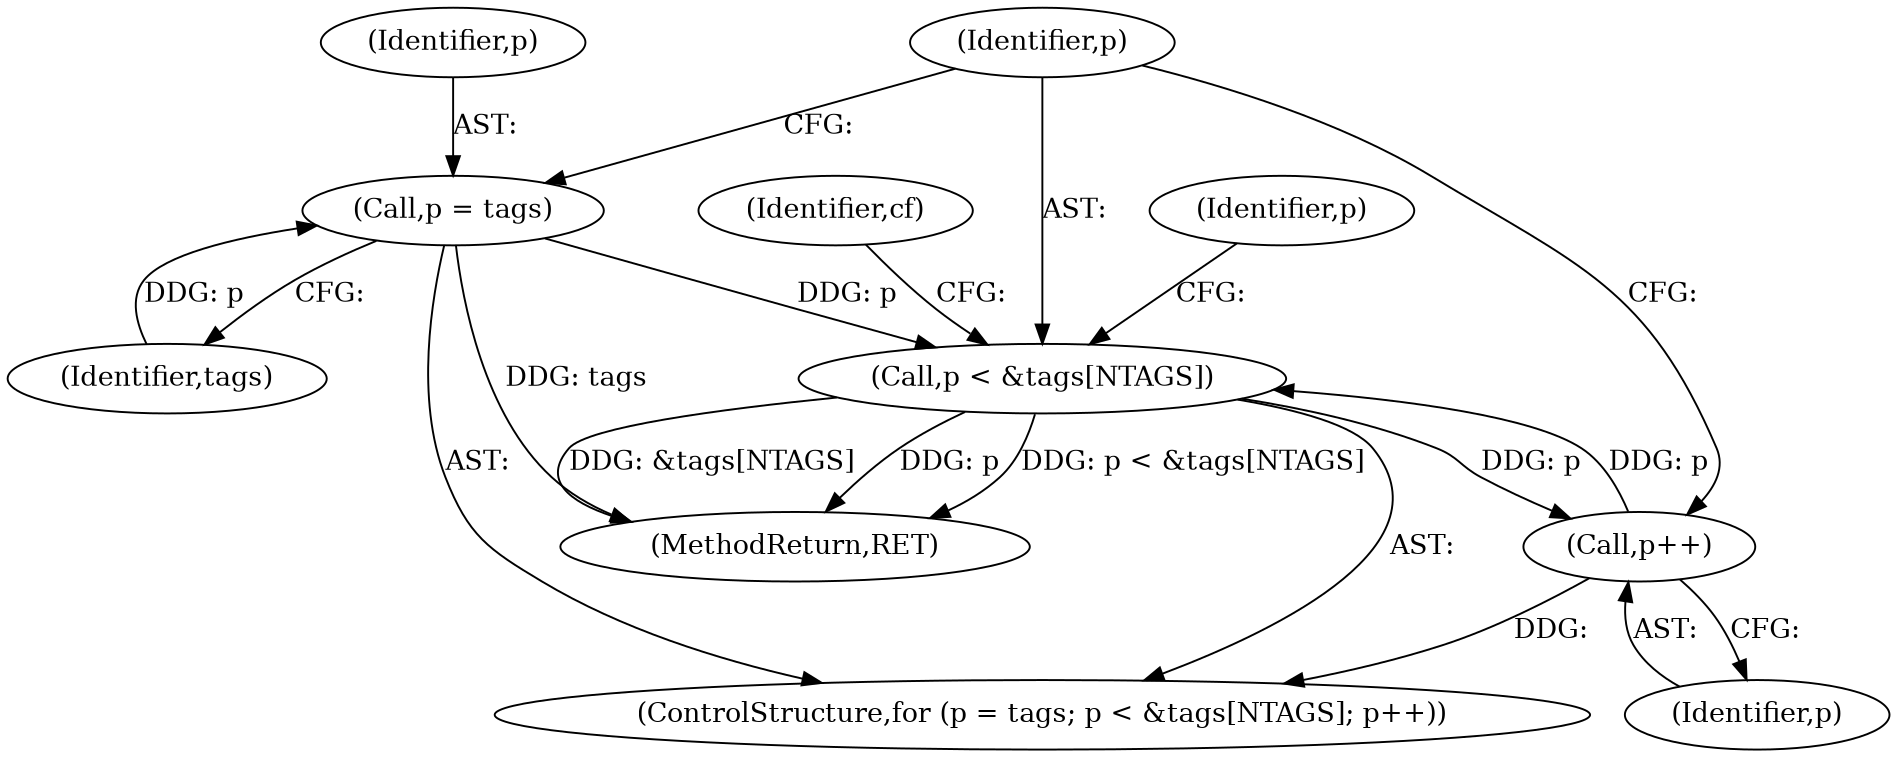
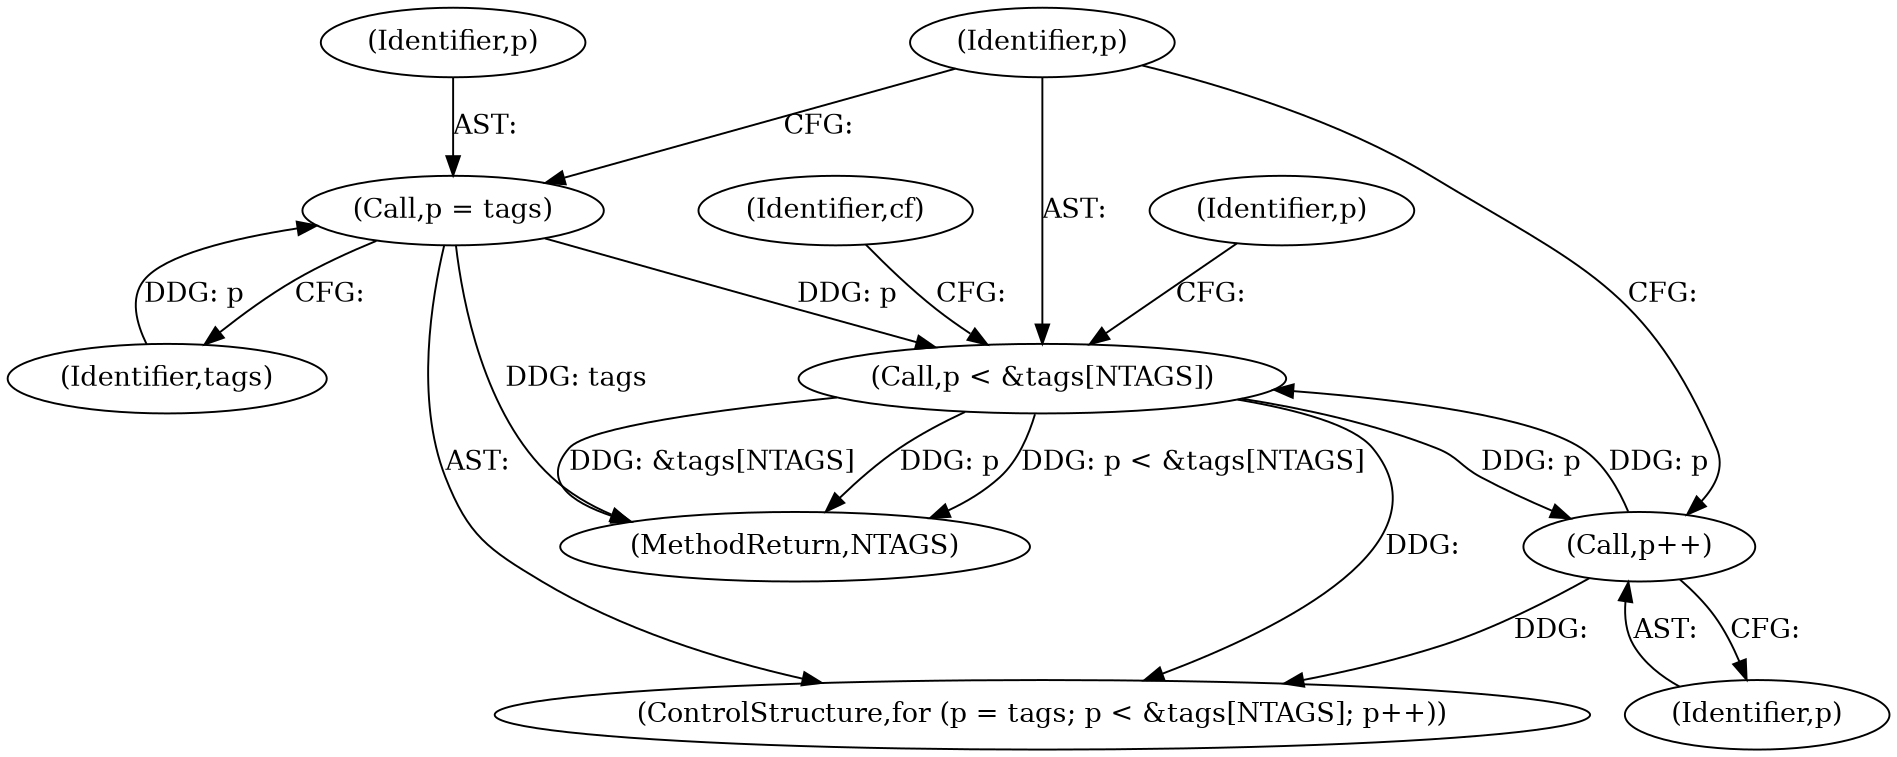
node "(MethodReturn,RET)": label "(MethodReturn,RET)" -> "(MethodReturn,NTAGS)"
edge "(Call,p < &tags[NTAGS])" -> "(ControlStructure,for (p = tags; p < &tags[NTAGS]; p++))": label "AST: " -> "DDG: "
